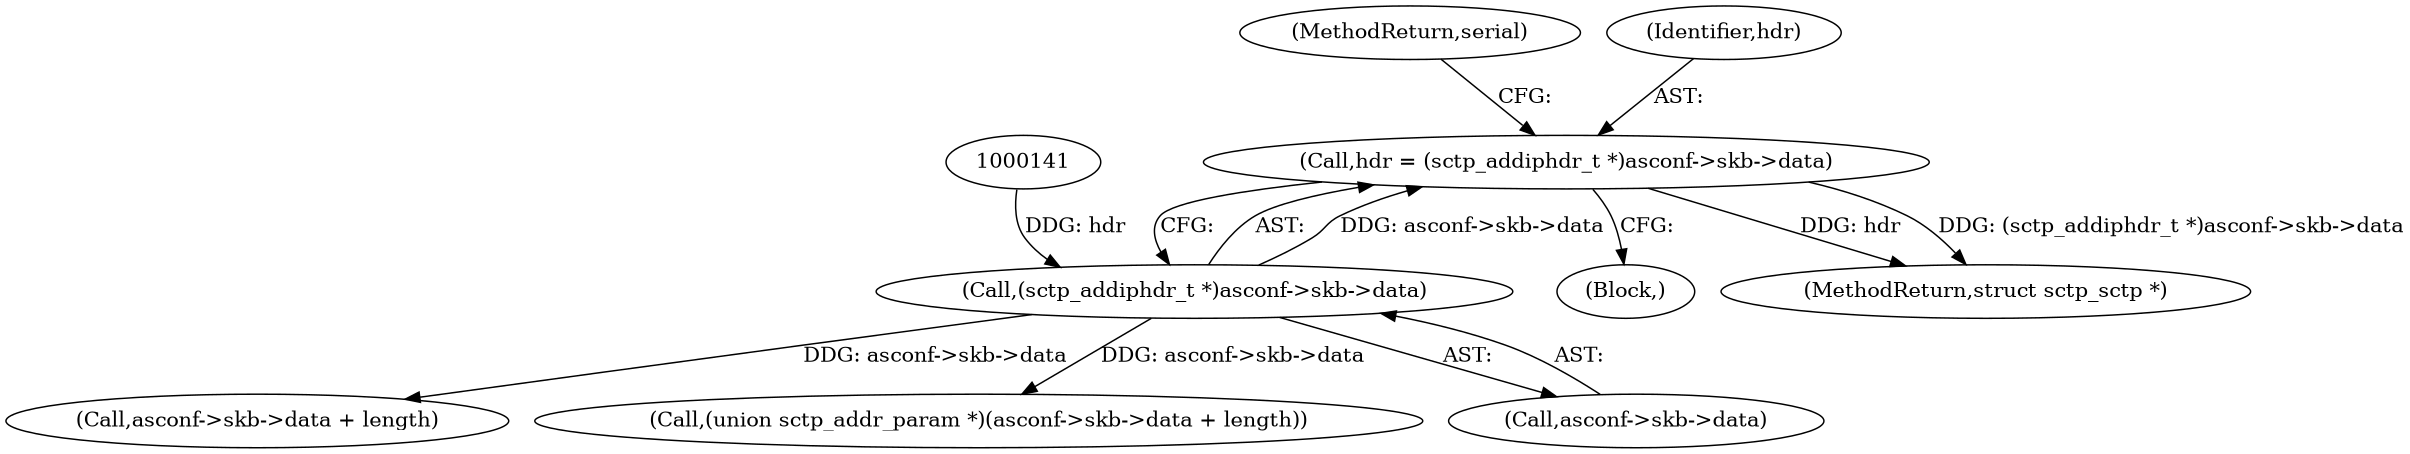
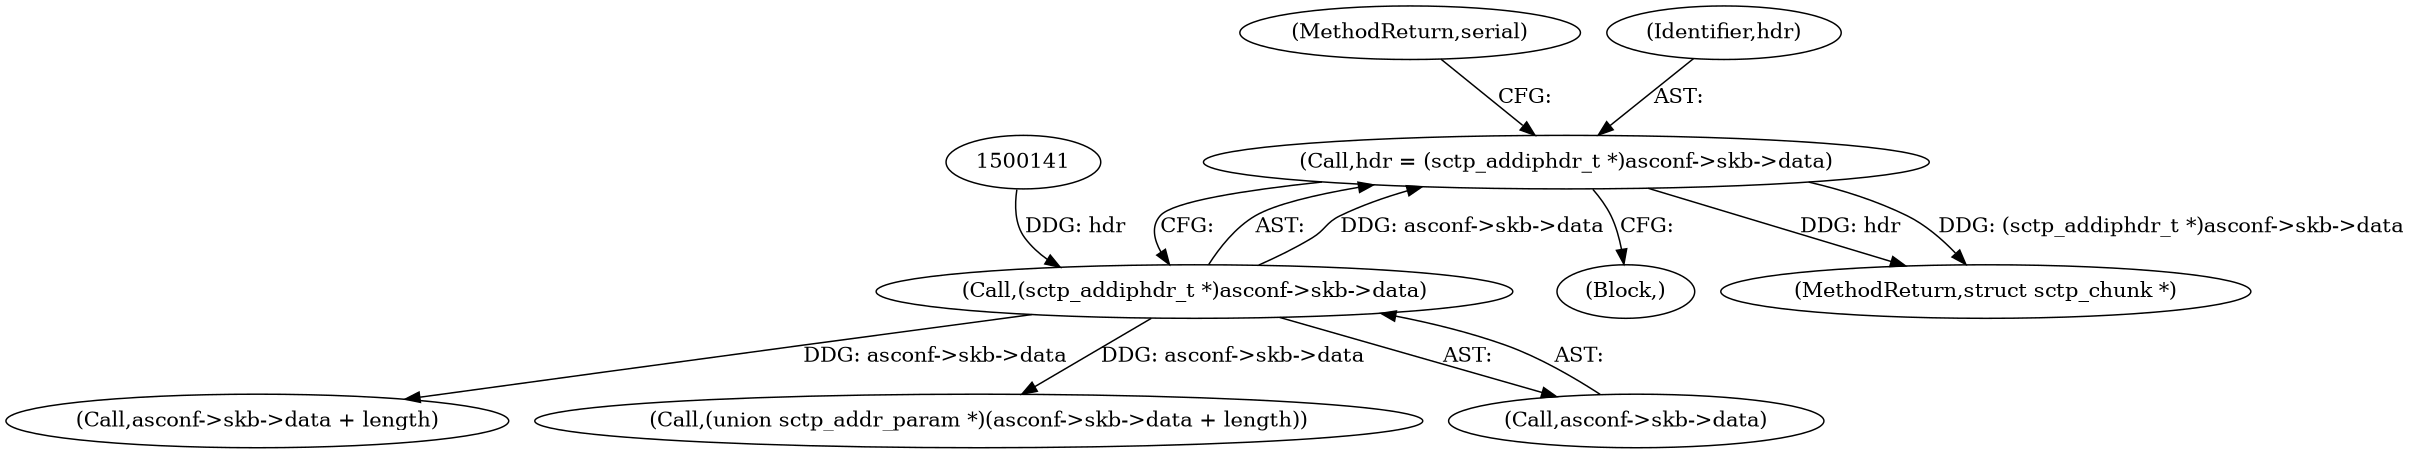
node "1000141": label "1000141" -> "1500141"
node "(MethodReturn,struct sctp_sctp *)": label "(MethodReturn,struct sctp_sctp *)" -> "(MethodReturn,struct sctp_chunk *)"
